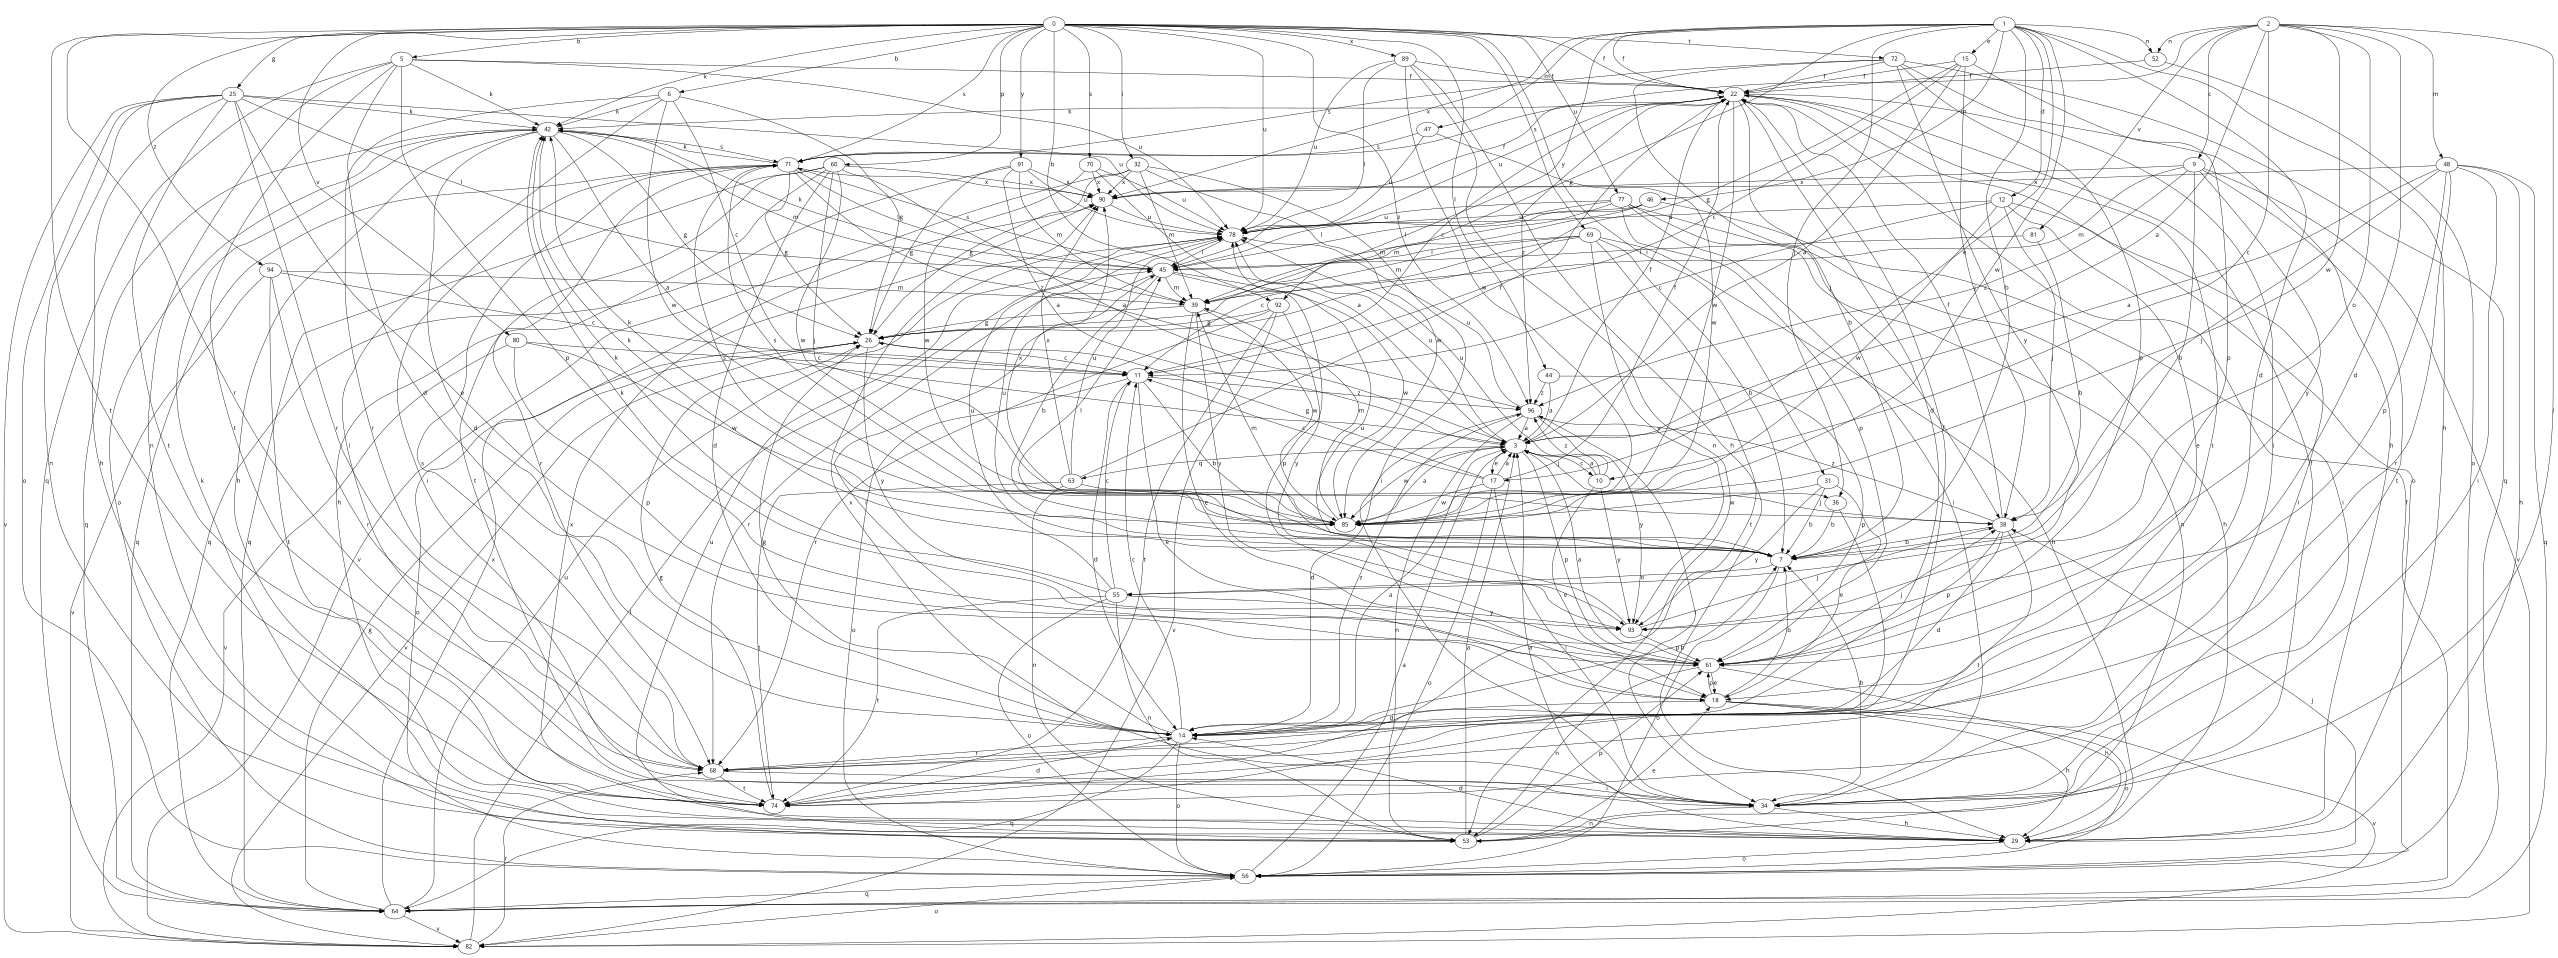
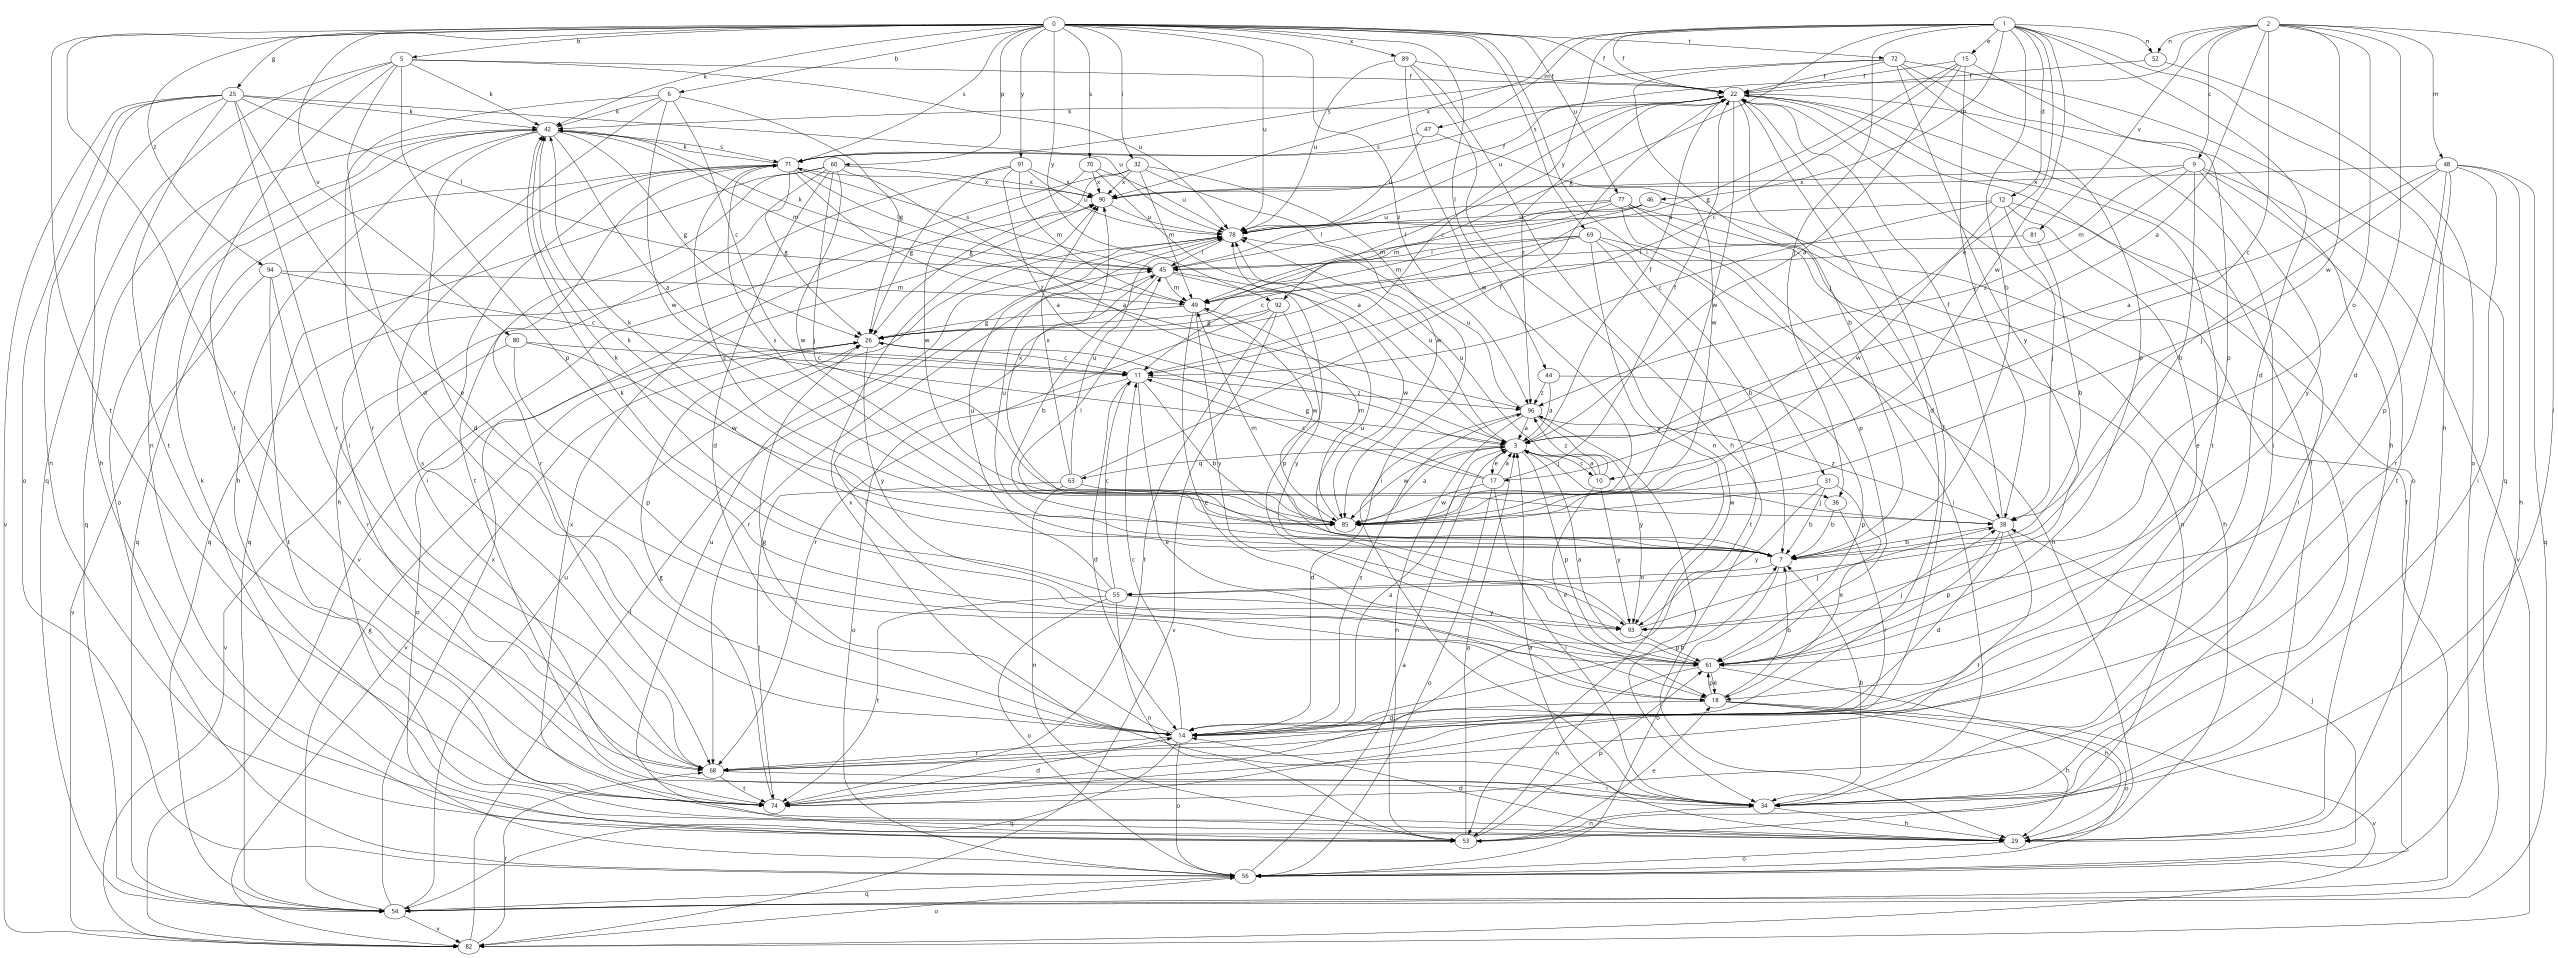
edge "0" -> "92": label "b" -> "y"
edge "89" -> "45": removed, label "l"
node "39": label "39" -> "49"
node "64": label "64" -> "54"
